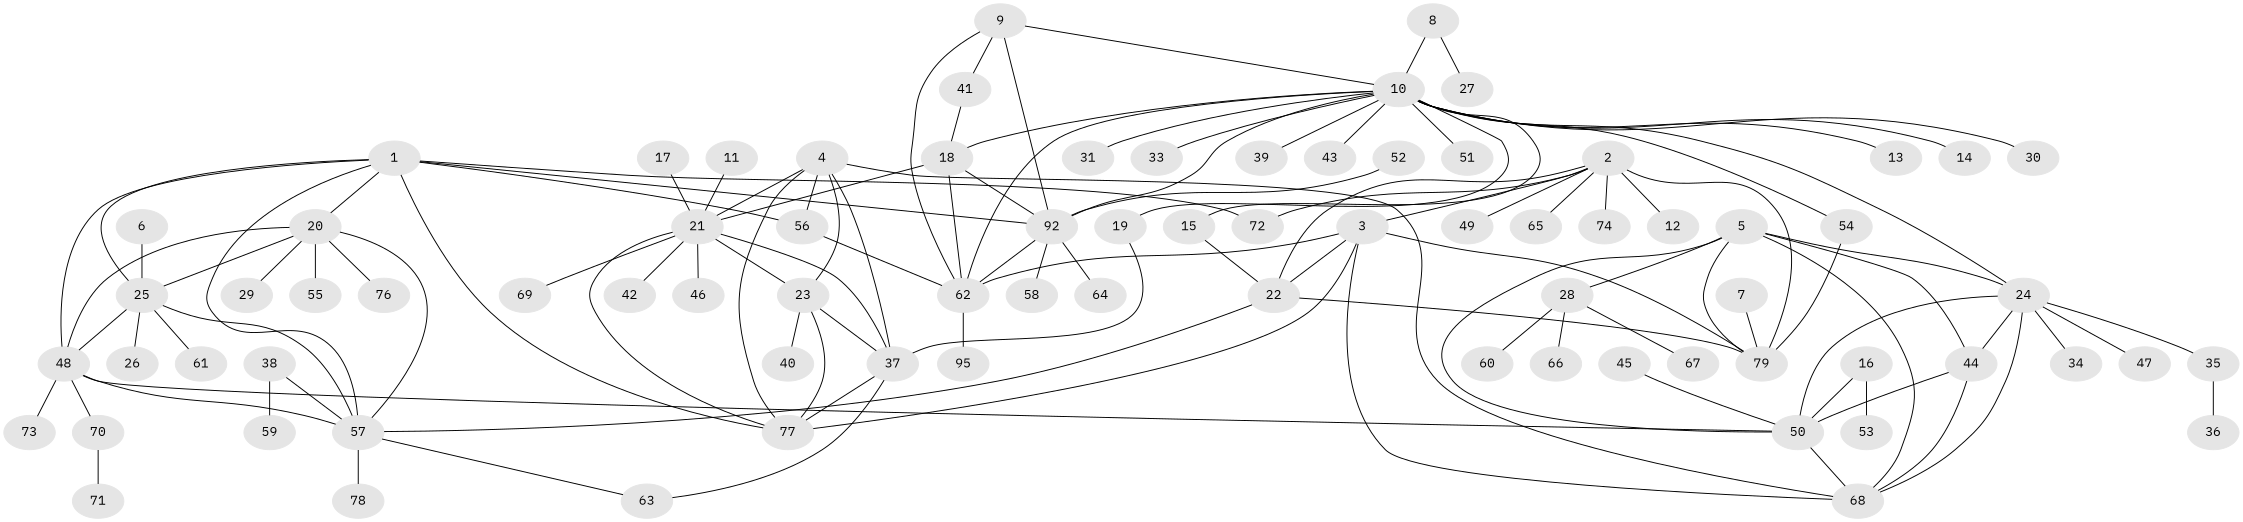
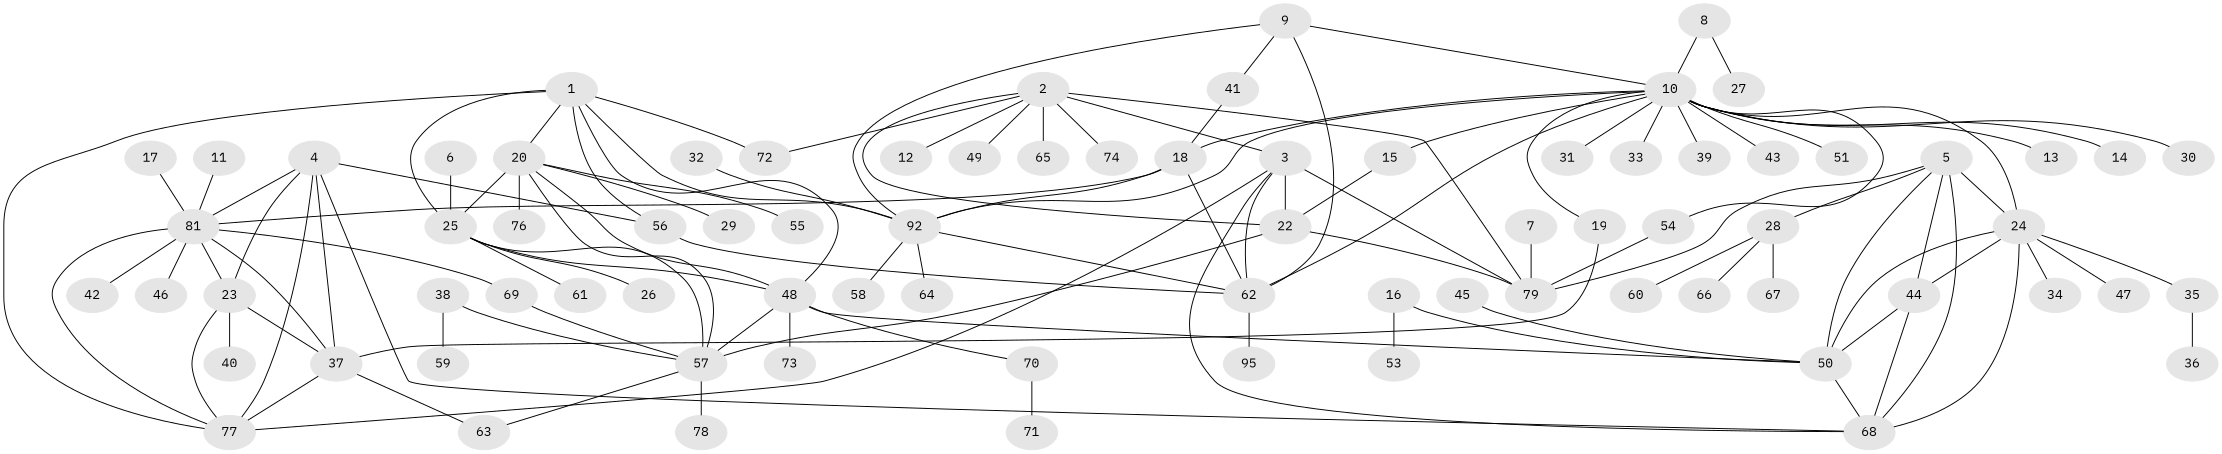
node "52": label "52" -> "32"
node "21": label "21" -> "81"
edge "1" -- "57": now "69" -- "57"
